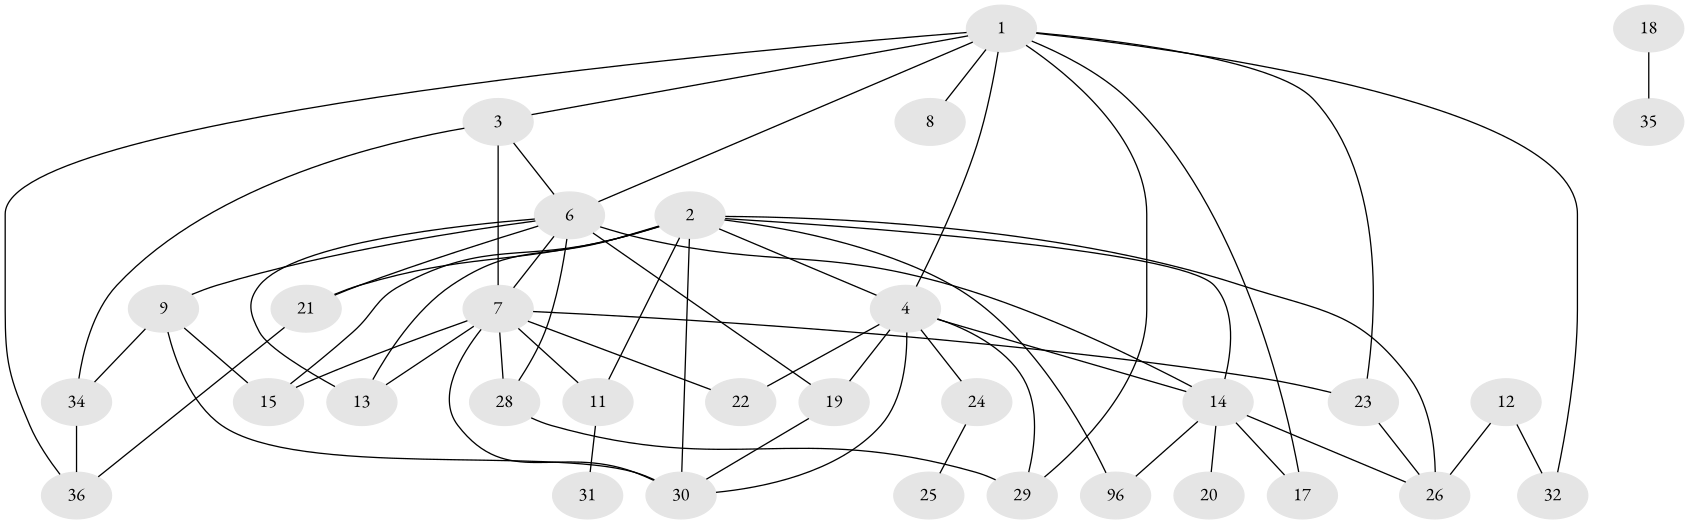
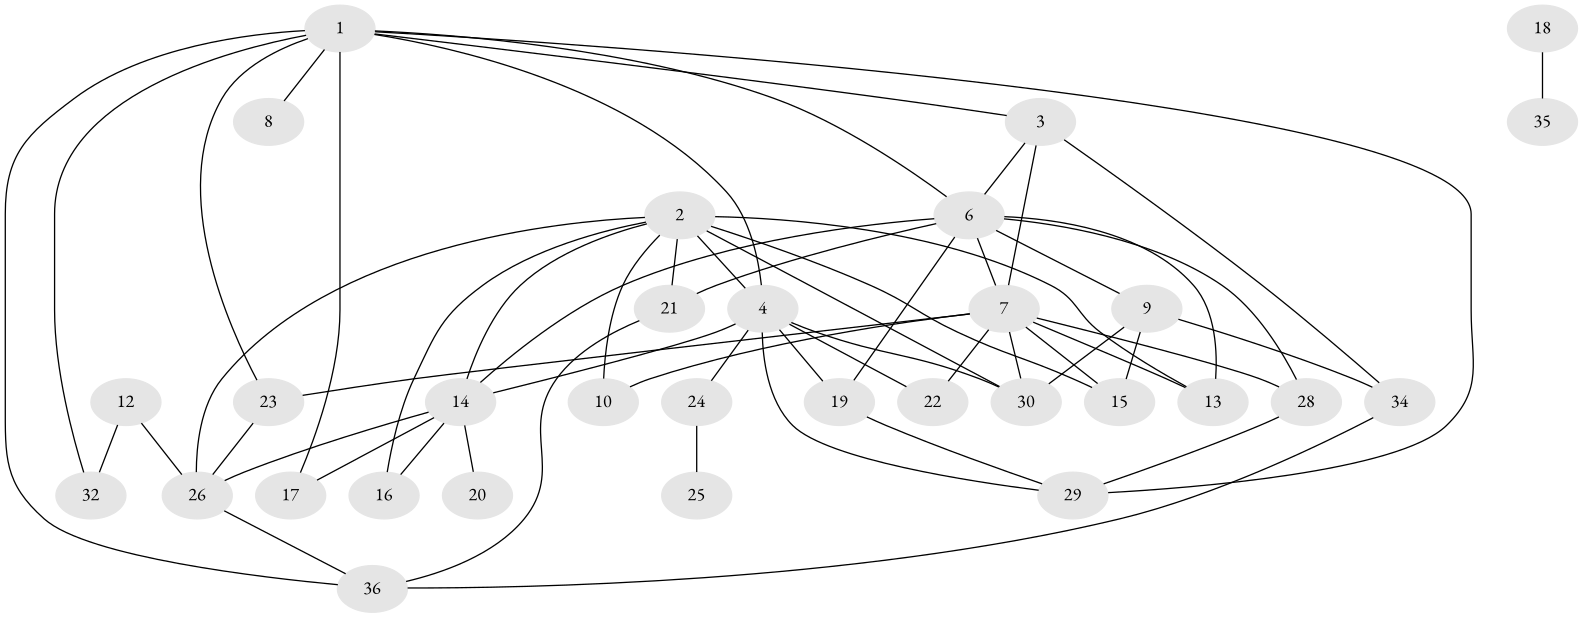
node "11": label "11" -> "10"
edge "19" -- "30": now "19" -- "29"
node "31": removed
node "96": label "96" -> "16"
edge "26" -- "36": added
